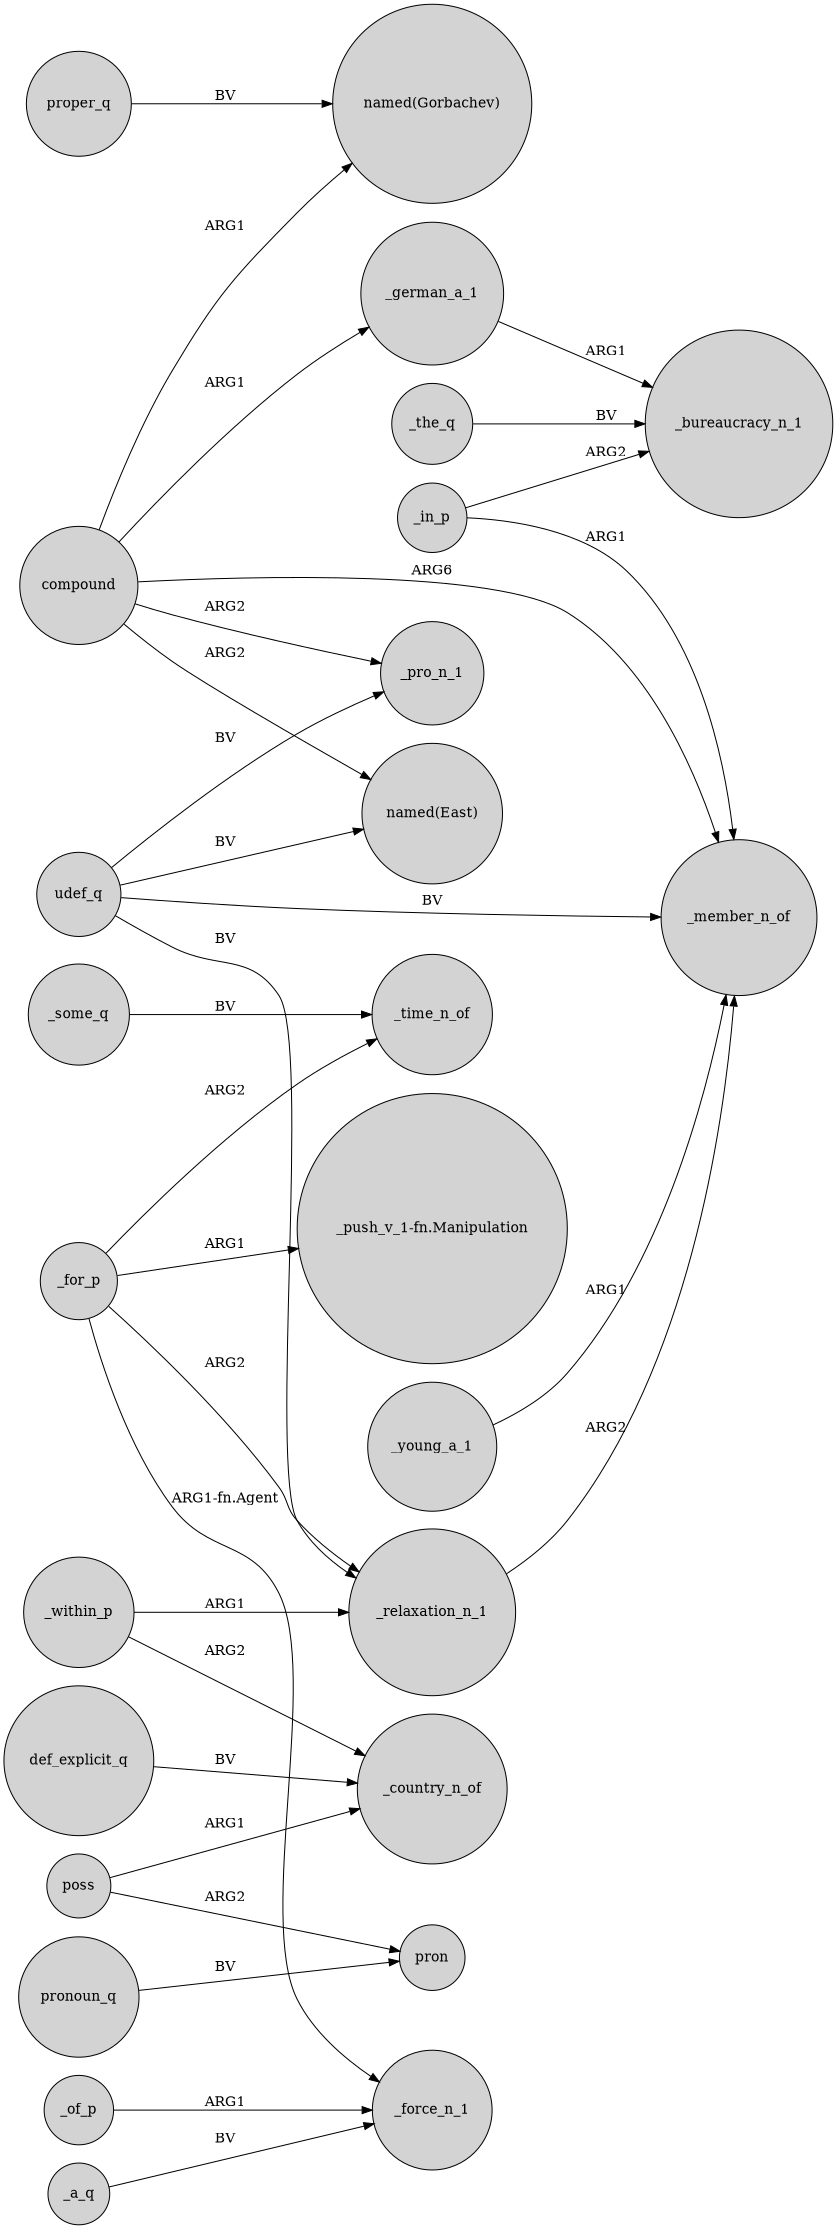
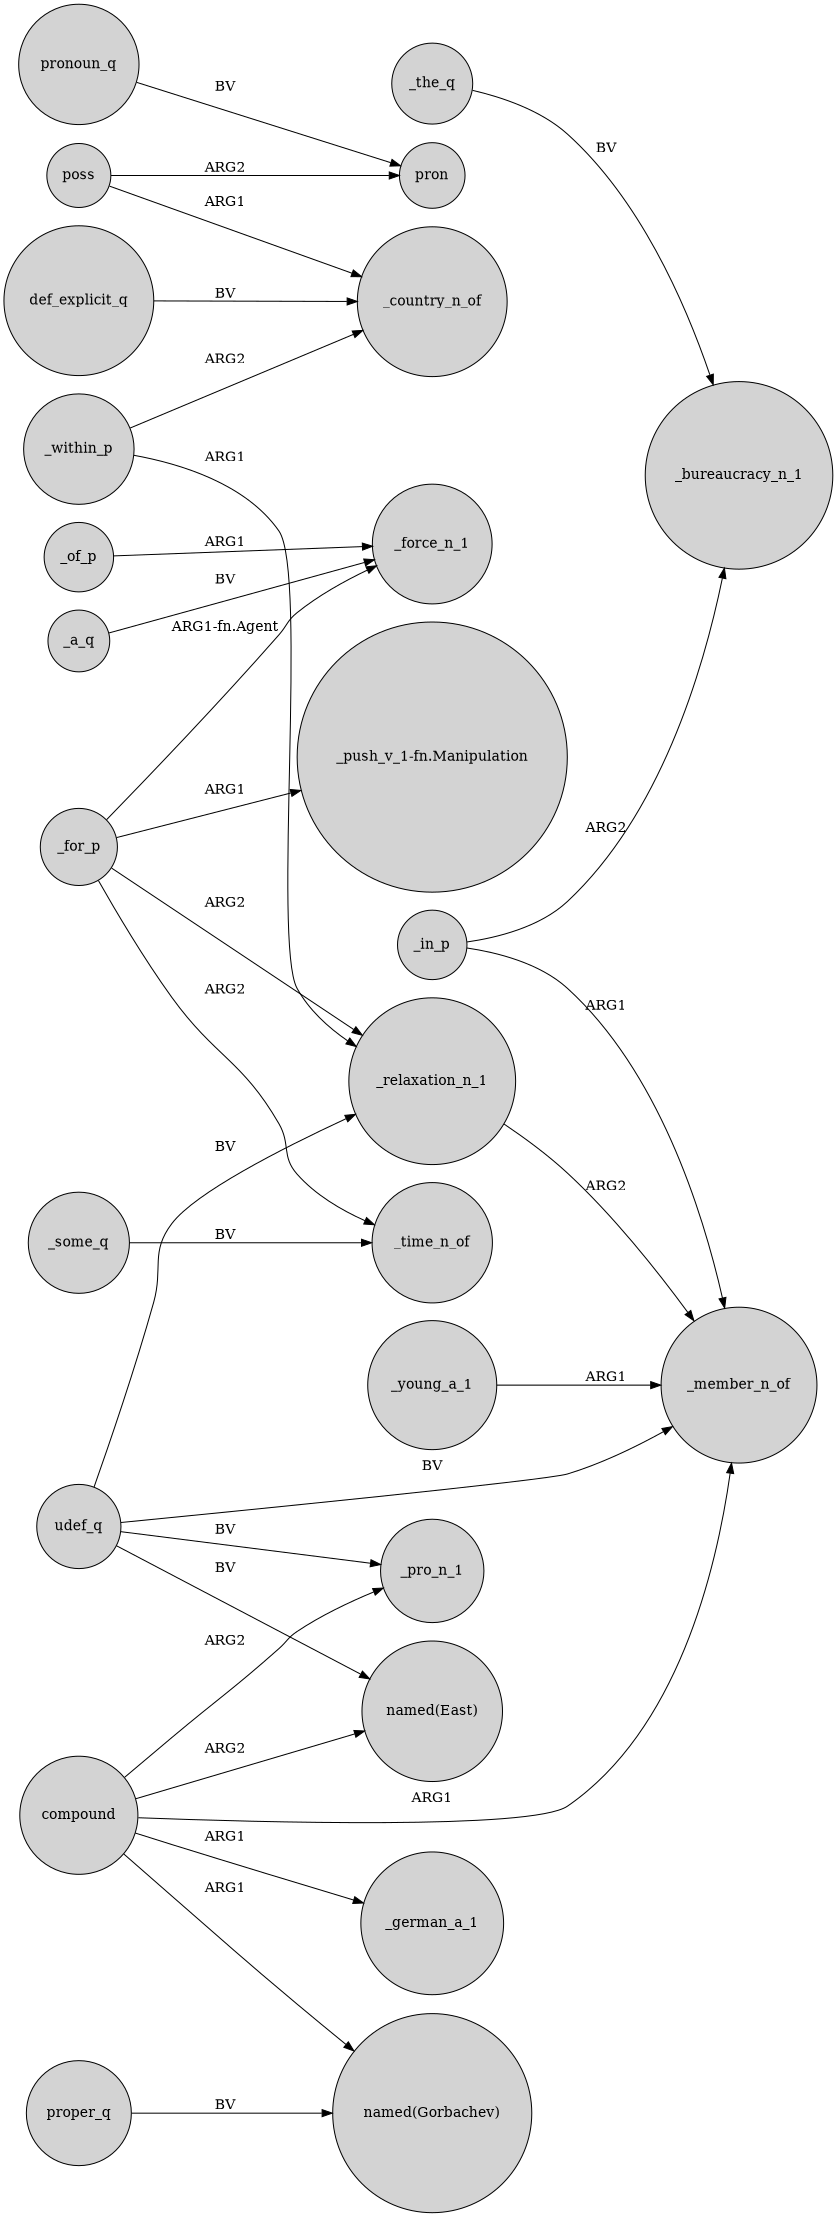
edge "_german_a_1" -> "_bureaucracy_n_1": removed, label "ARG1"
edge "compound" -> "_member_n_of": label "ARG6" -> "ARG1"
